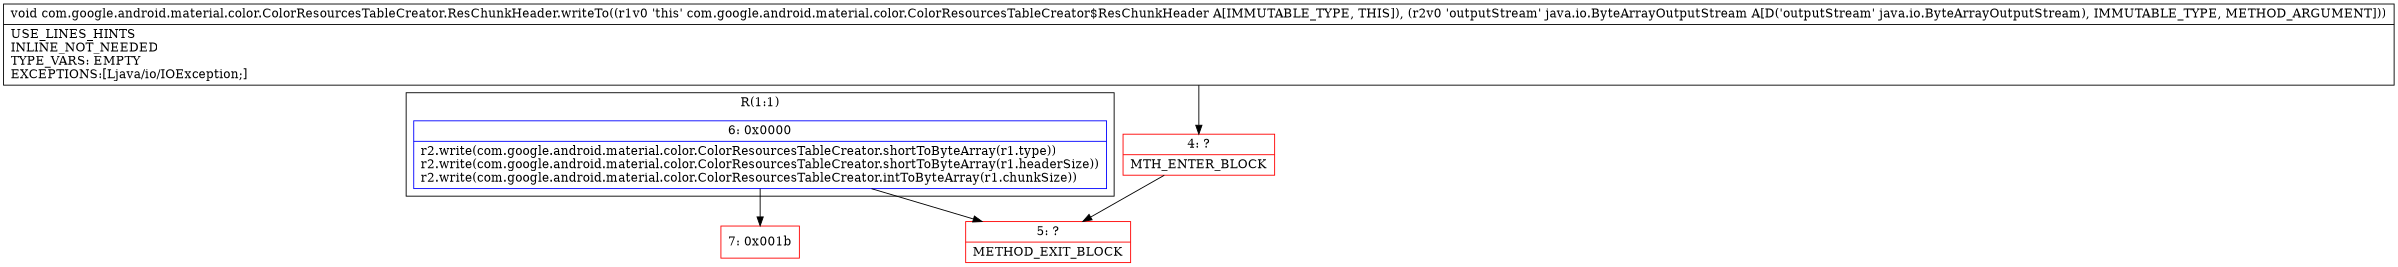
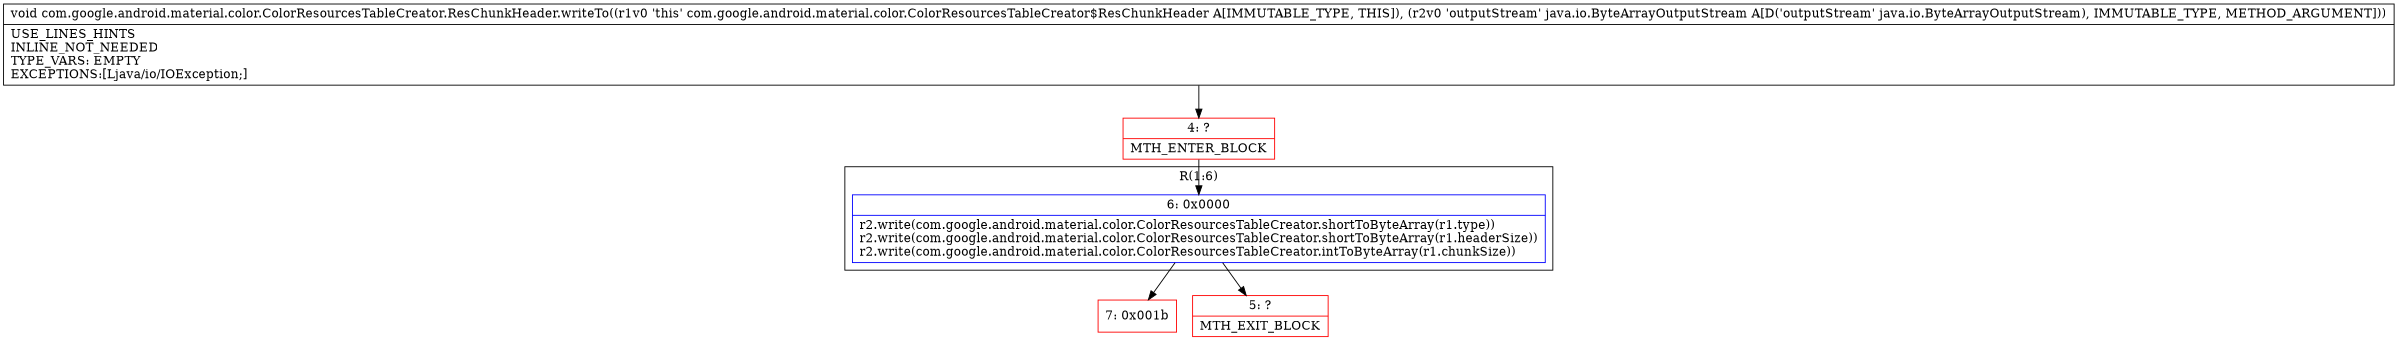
cluster "R(1:1)": label "R(1:1)" -> "R(1:6)"
edge "4: ?" -> "5: ?": now "4: ?" -> "6: 0x0000"
node "5: ?": text "METHOD_EXIT_BLOCK" -> "MTH_EXIT_BLOCK"
